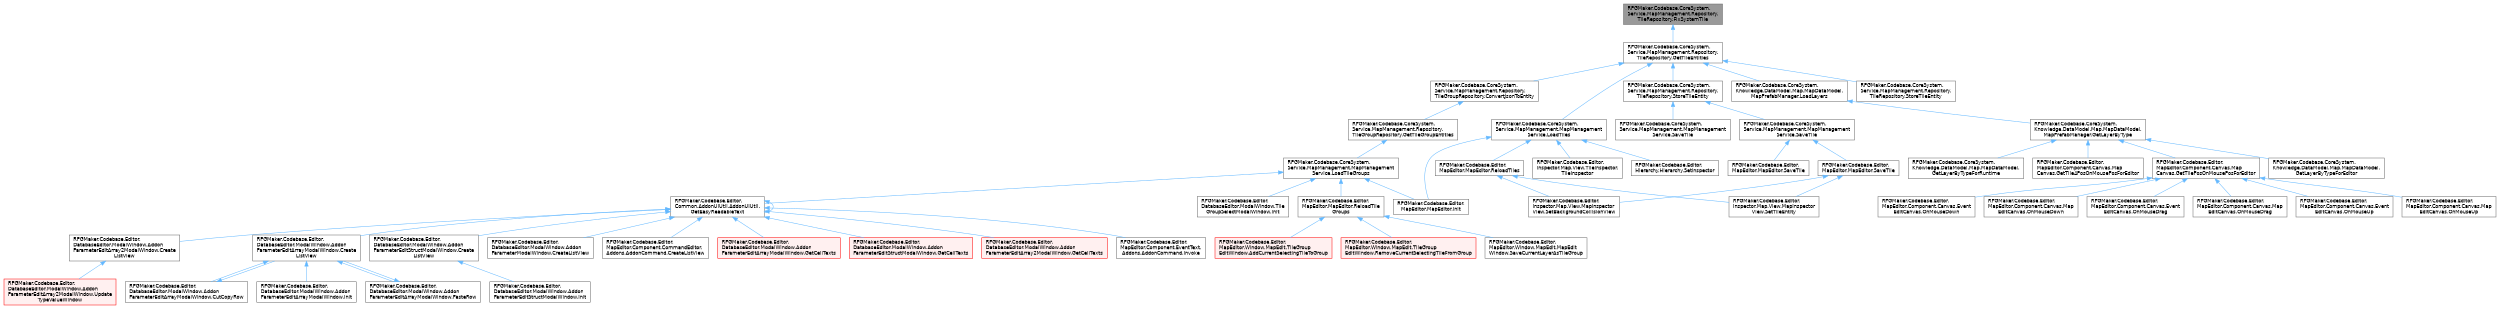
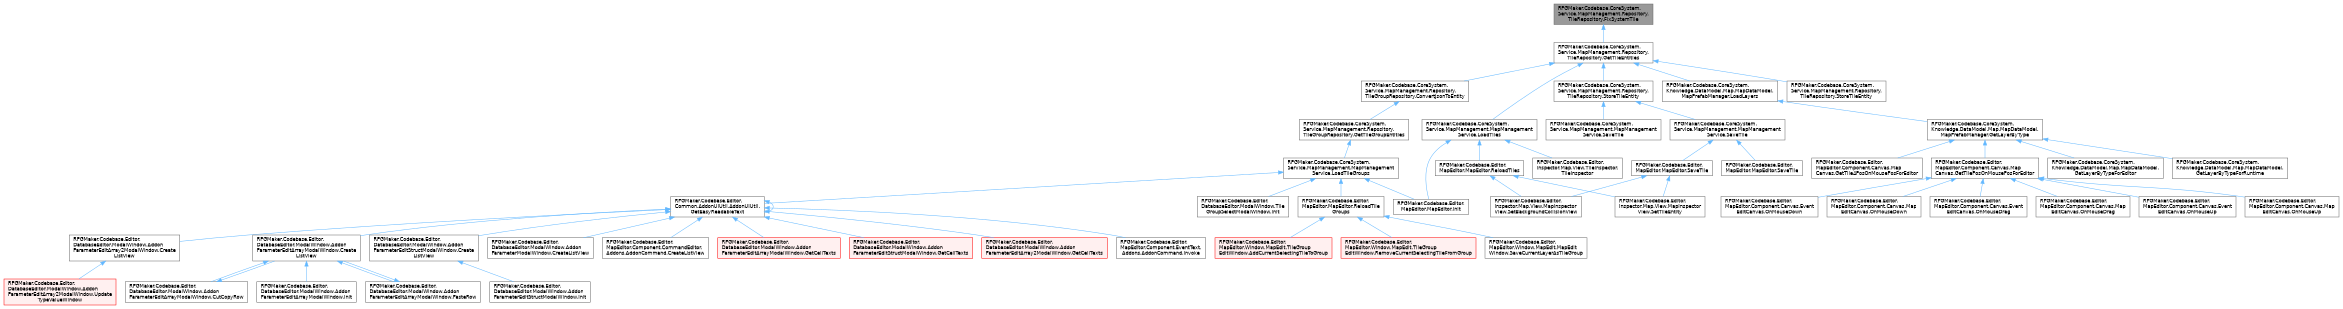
node "RPGMaker.Codebase.Editor. Hierarchy.Hierarchy.SetInspector": removed
